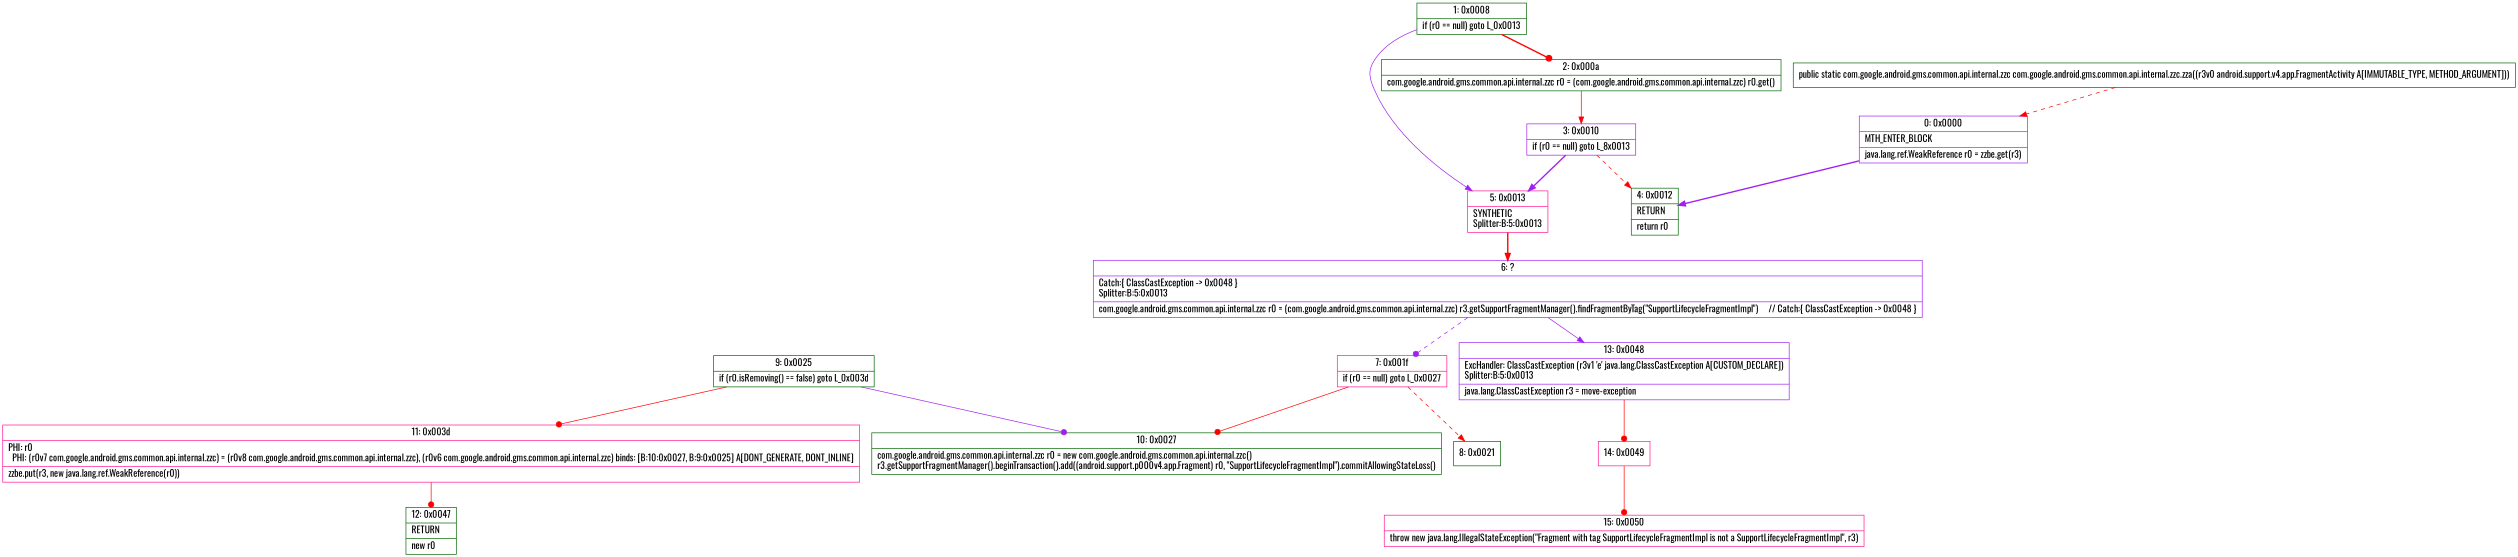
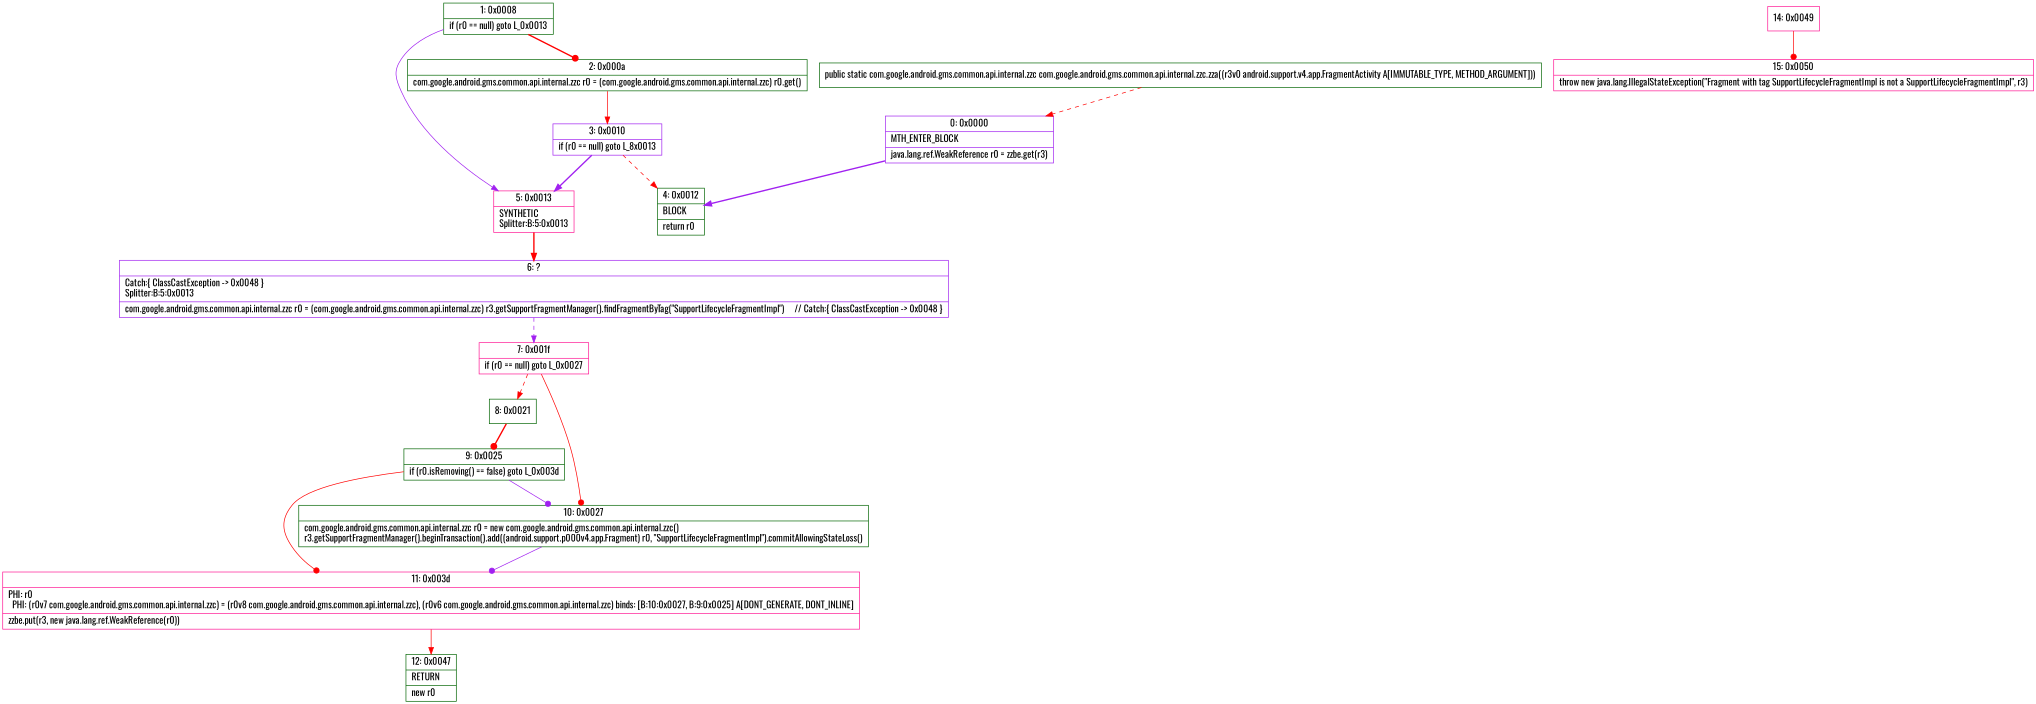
node "4: 0x0012": text "RETURN" -> "BLOCK"
edge "6: ?" -> "7: 0x001f": arrowhead dot -> normal
node "13: 0x0048": removed
edge "8: 0x0021" -> "9: 0x0025": added
edge "11: 0x003d" -> "12: 0x0047": arrowhead dot -> normal
edge "10: 0x0027" -> "11: 0x003d": added
